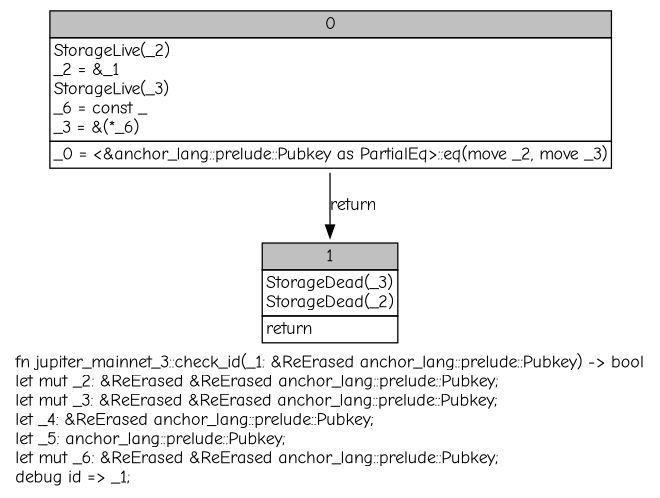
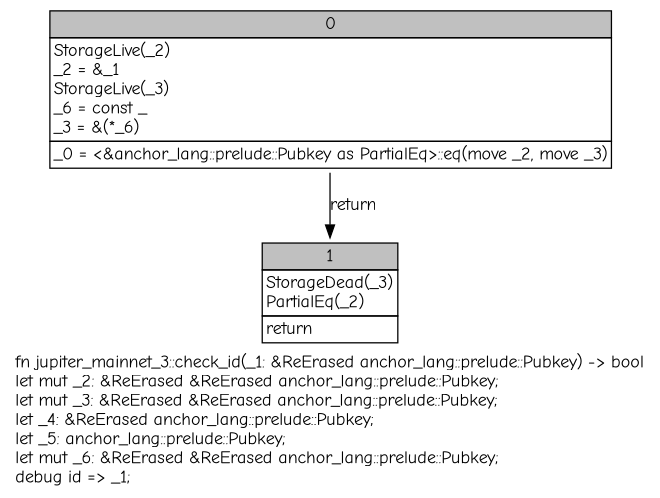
node "1": text "StorageDead(_2)" -> "PartialEq(_2)"
